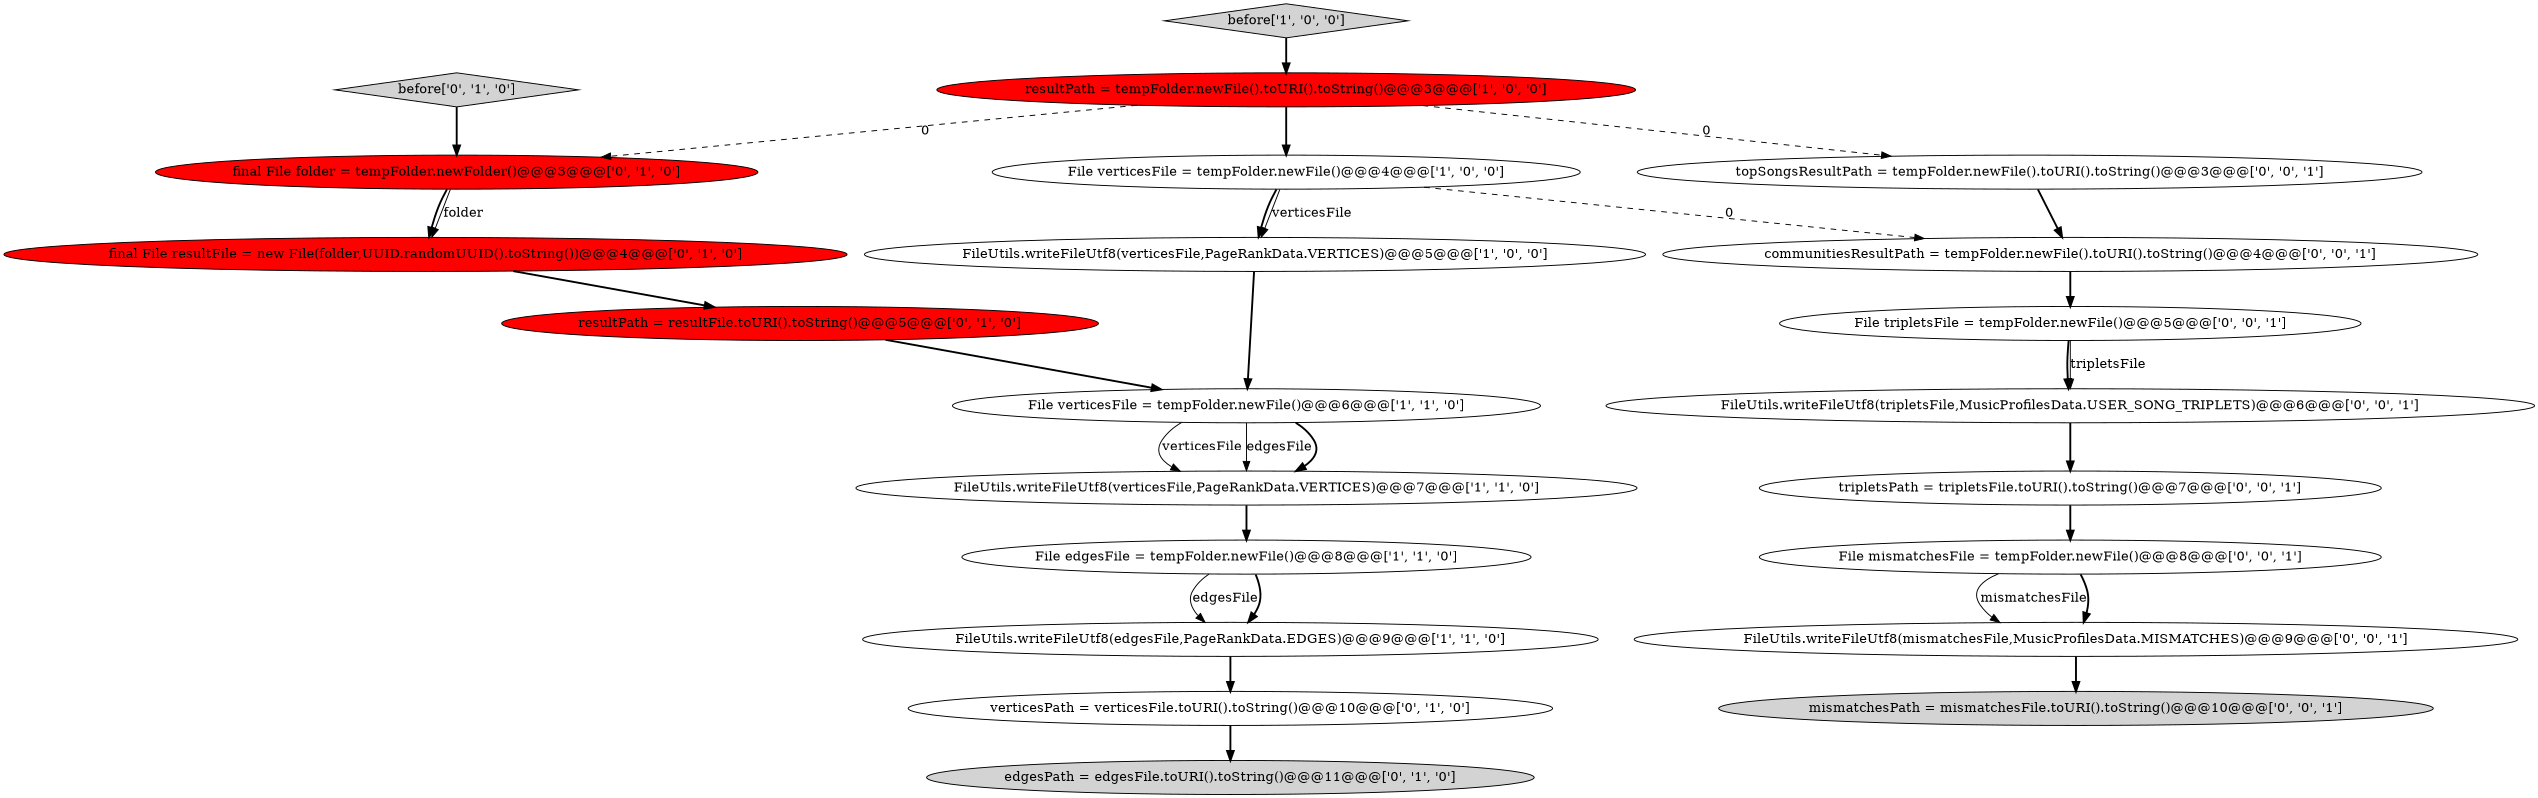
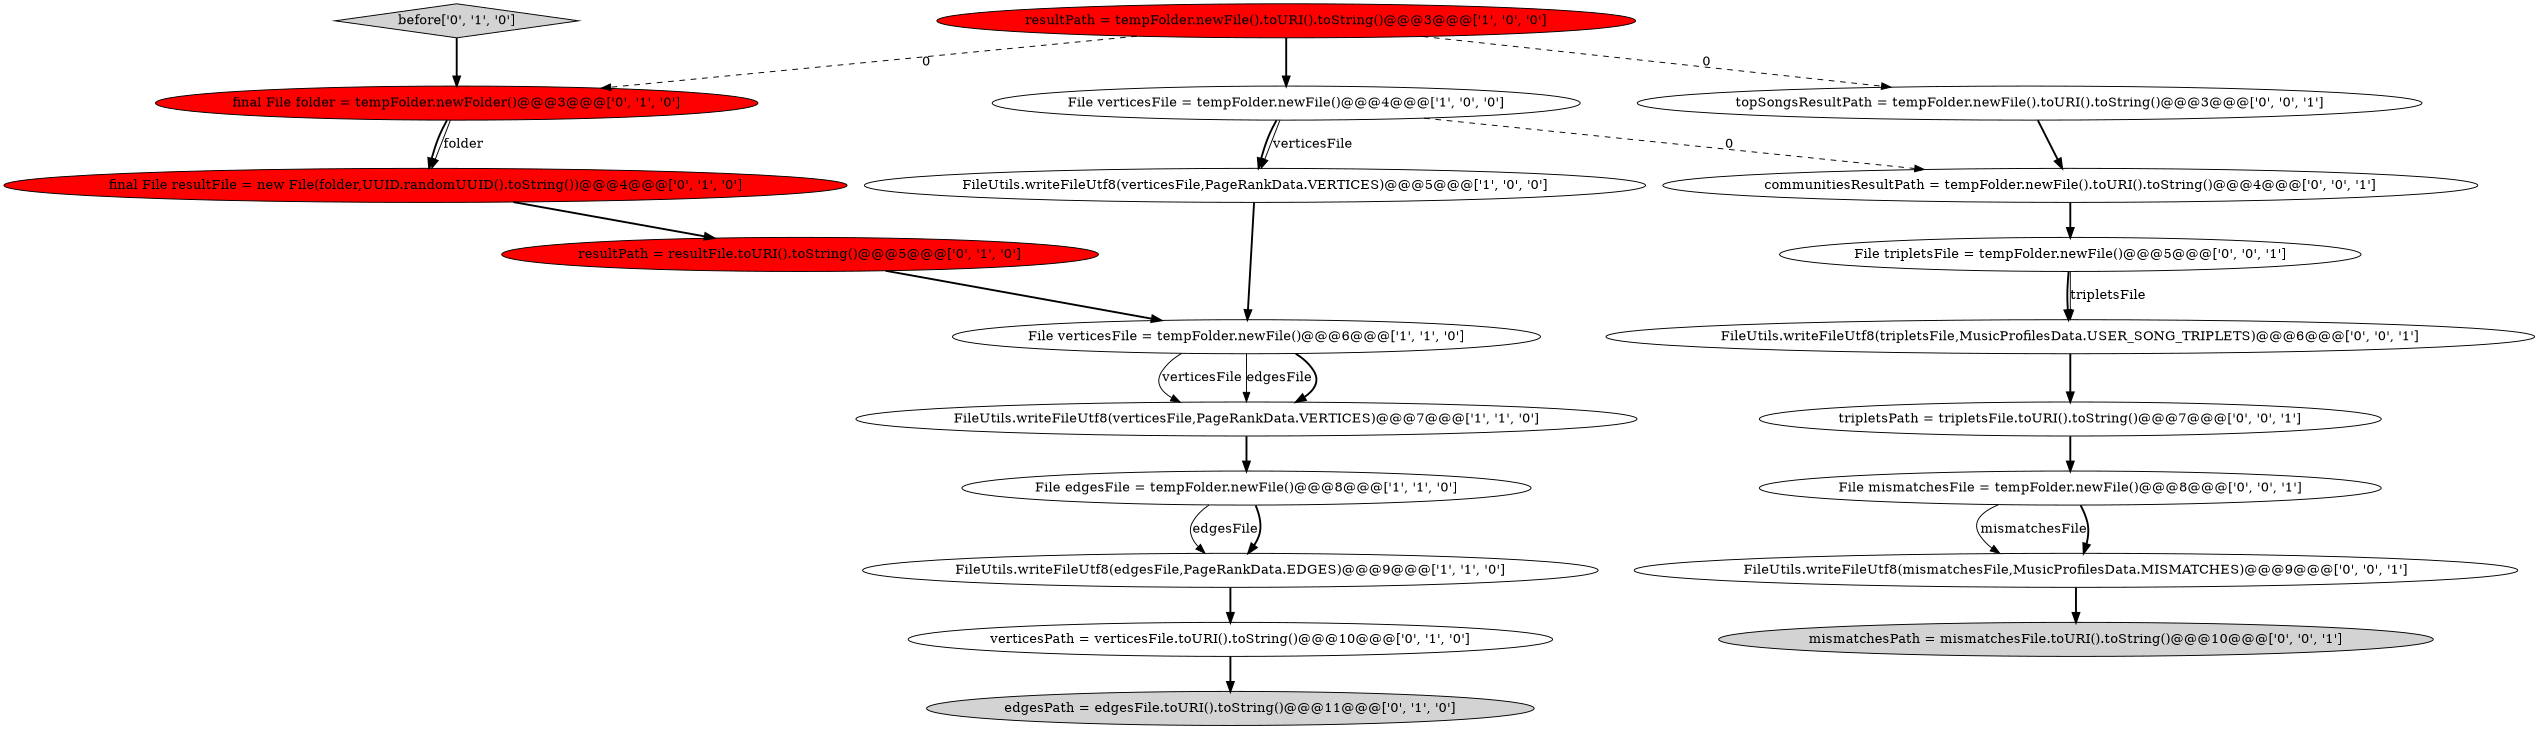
node "before['1', '0', '0']": removed
